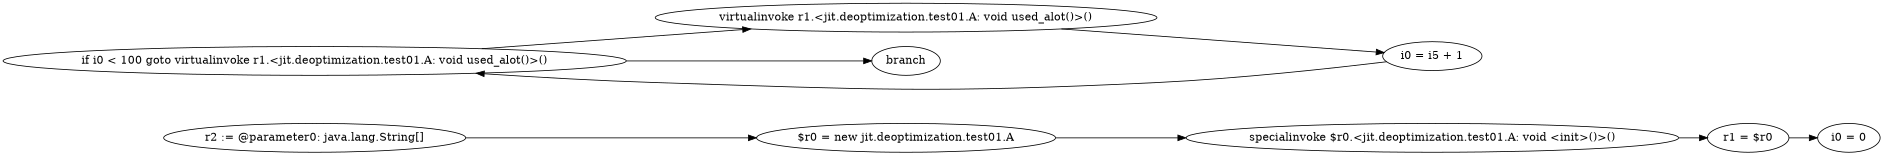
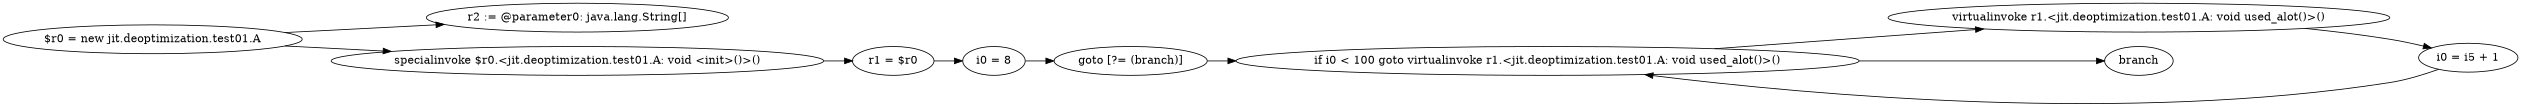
node "goto [?= (branch)]": added
edge "r2 := @parameter0: java.lang.String[]" -> "$r0 = new jit.deoptimization.test01.A": reversed
node "i0 = 0": label "i0 = 0" -> "i0 = 8"
